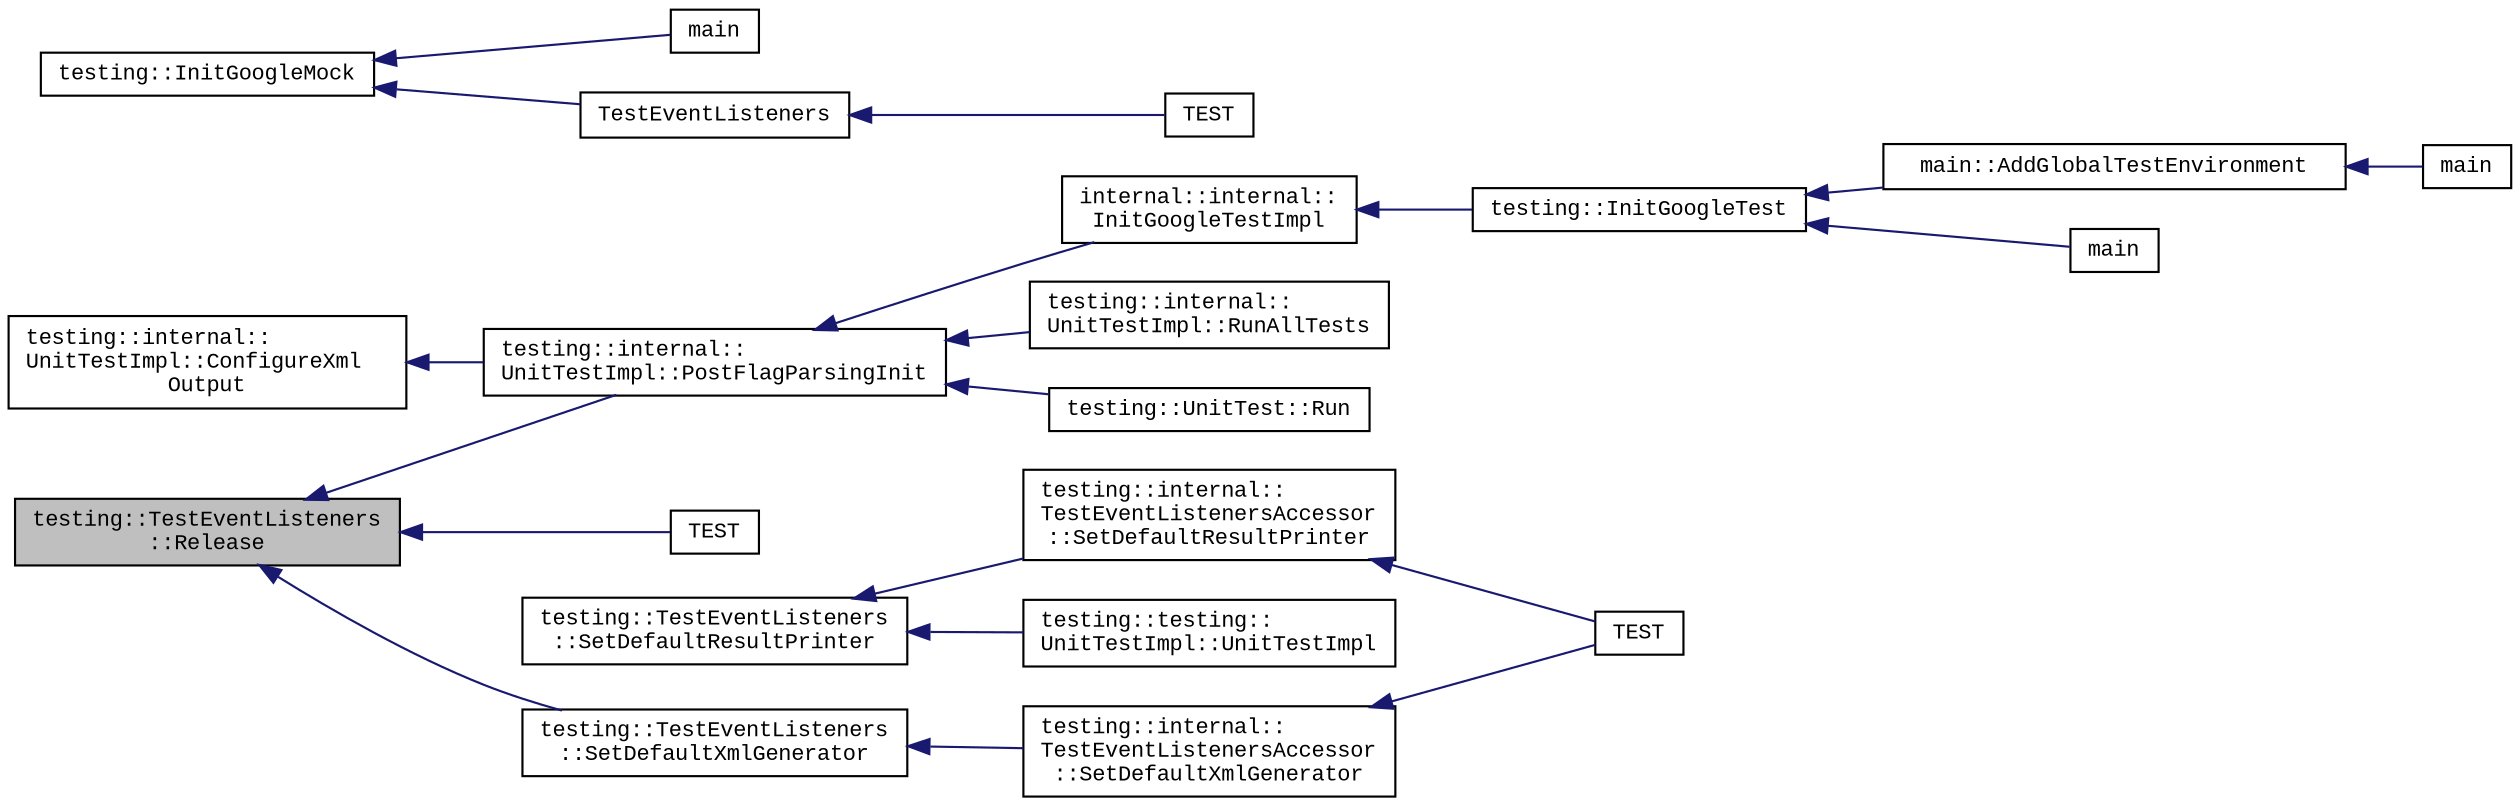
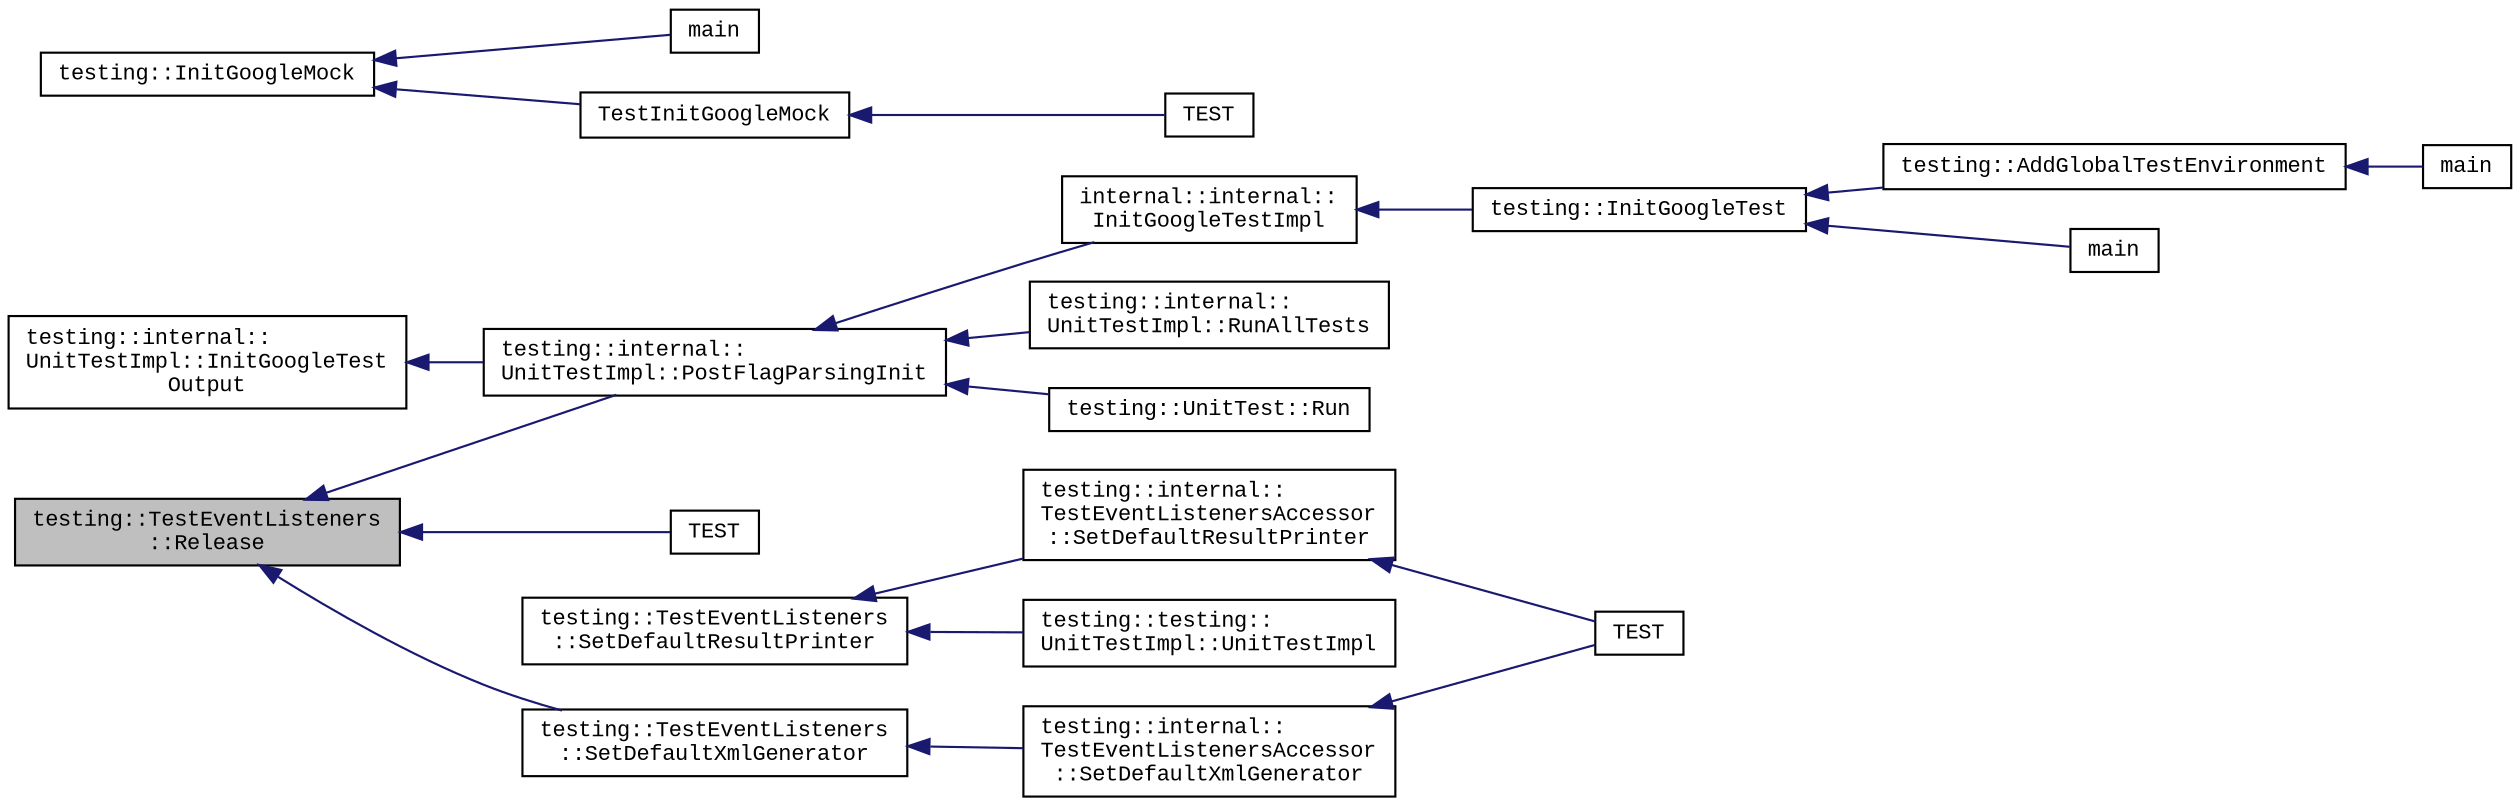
node "TestEventListeners": label "TestEventListeners" -> "TestInitGoogleMock"
node "main::AddGlobalTestEnvironment": label "main::AddGlobalTestEnvironment" -> "testing::AddGlobalTestEnvironment"
node "testing::internal:: UnitTestImpl::ConfigureXml Output": label "testing::internal:: UnitTestImpl::ConfigureXml Output" -> "testing::internal:: UnitTestImpl::InitGoogleTest Output"
